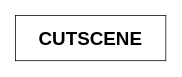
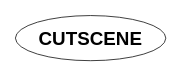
node "CUTSCENE": shape rectangle -> ellipse
